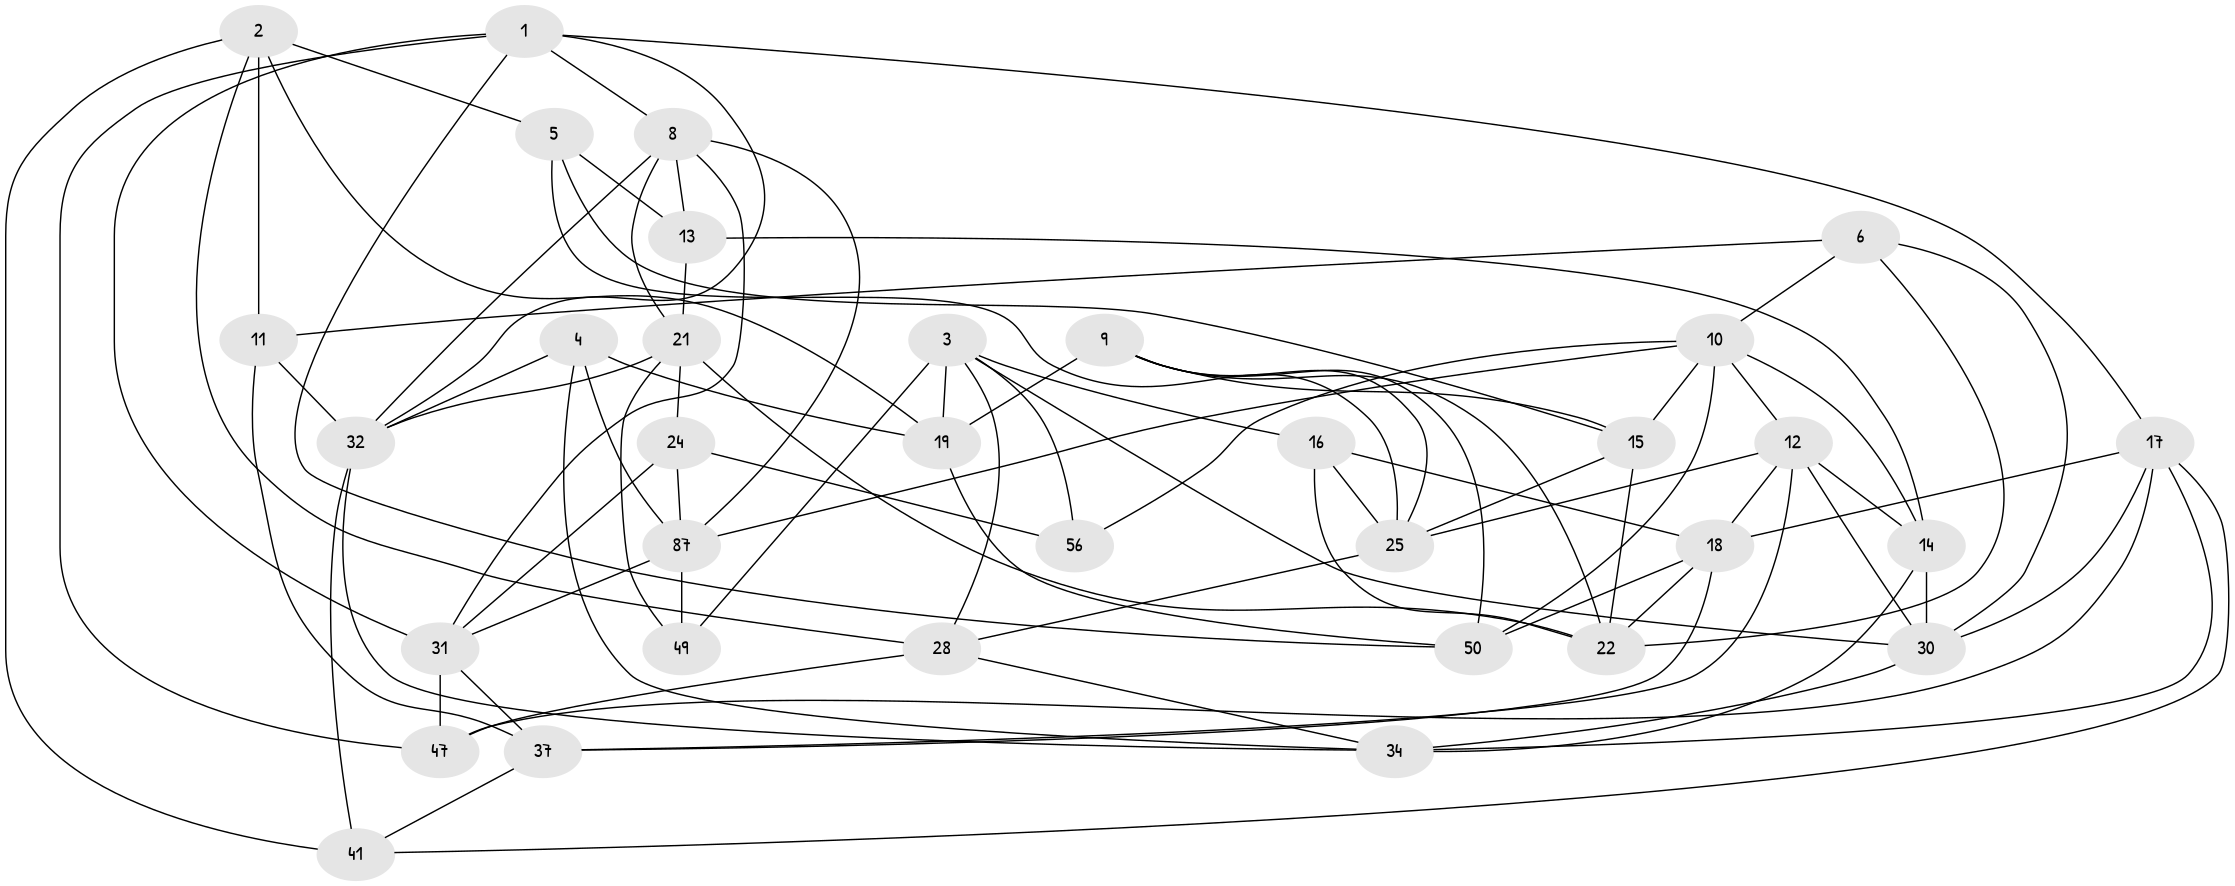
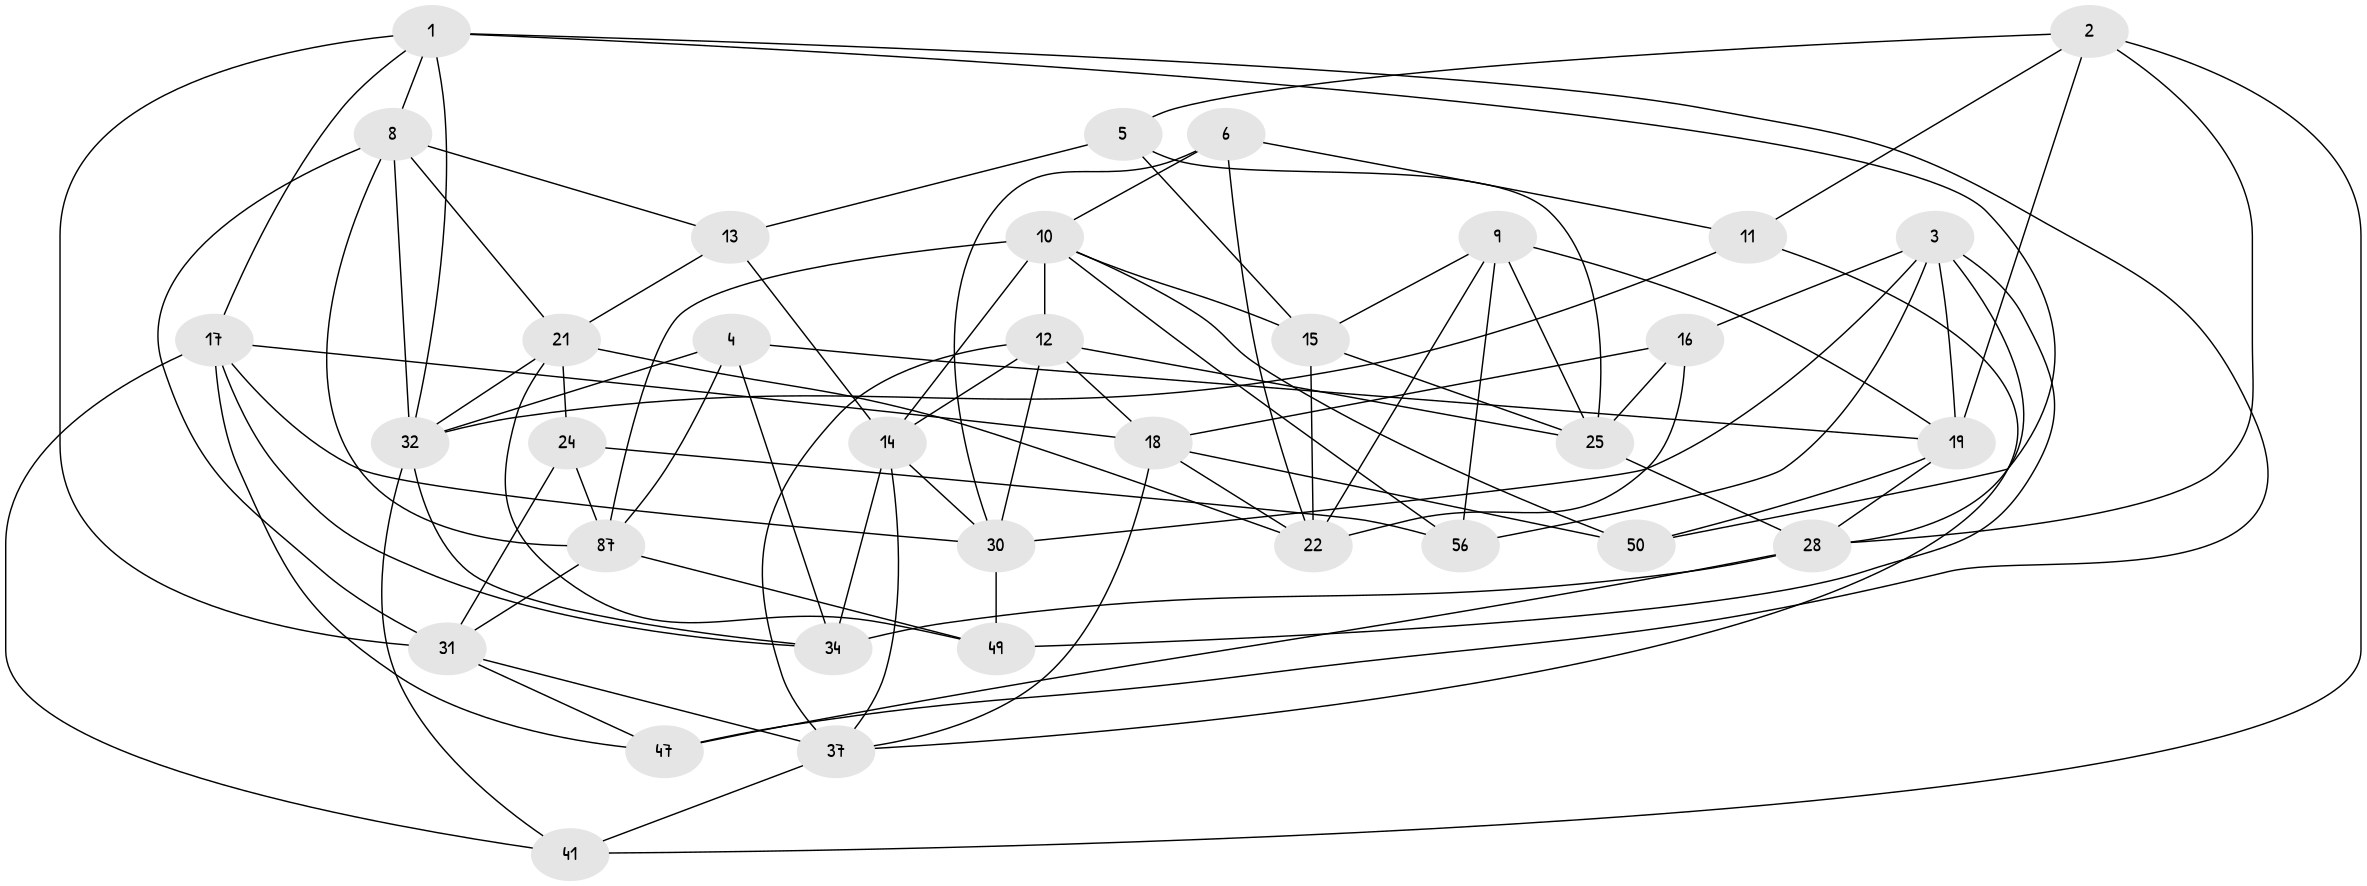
edge "9" -- "50": now "9" -- "56"
edge "19" -- "28": added
edge "14" -- "37": added
edge "30" -- "34": now "30" -- "49"
